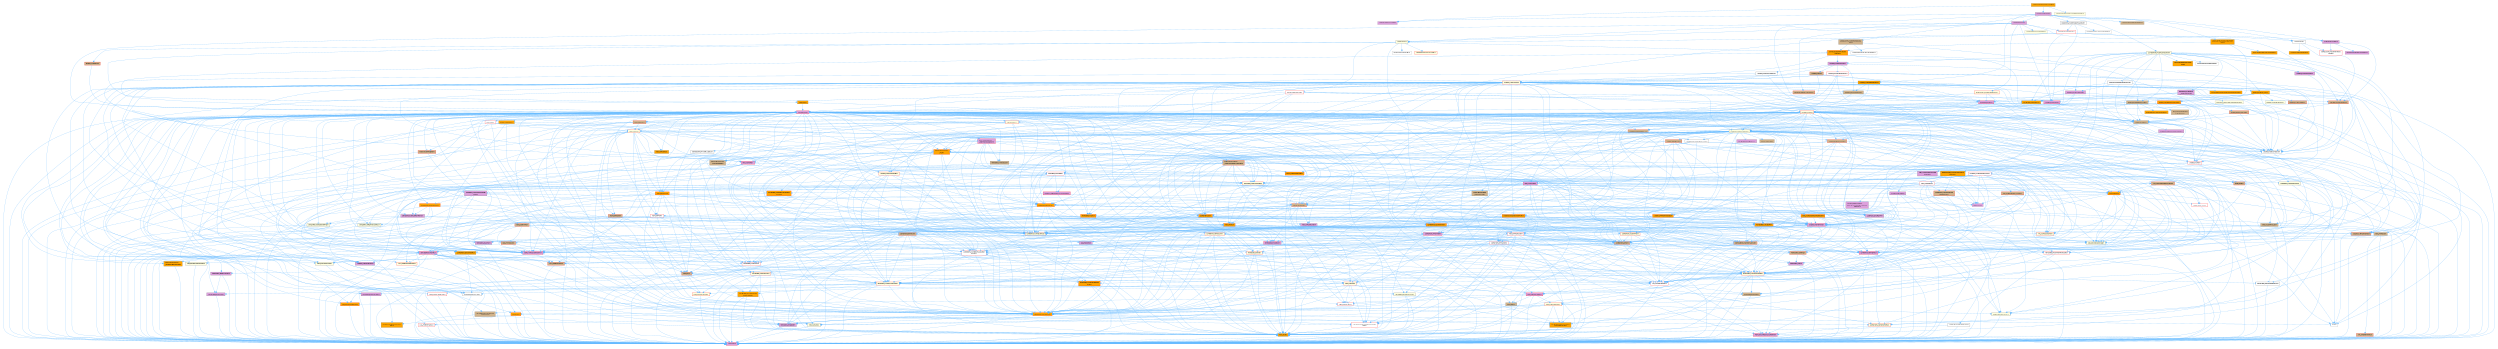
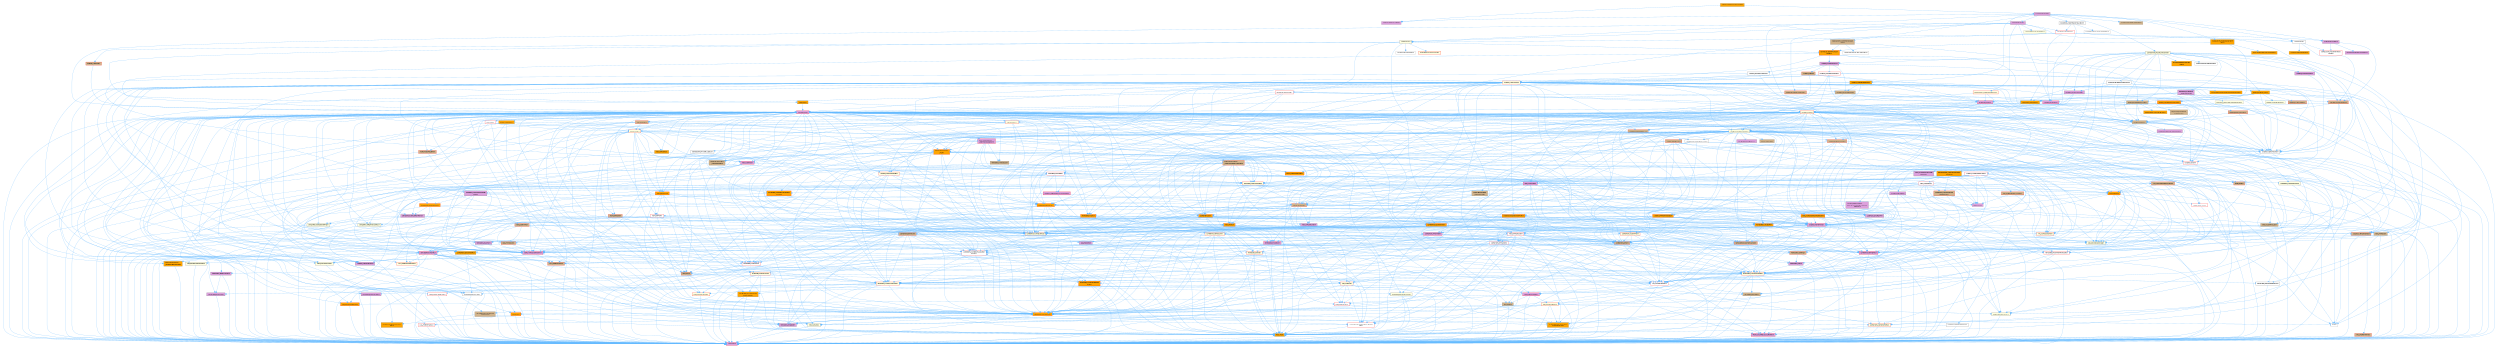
node "MotionWarpingMoverAdapter.generated.h": removed
